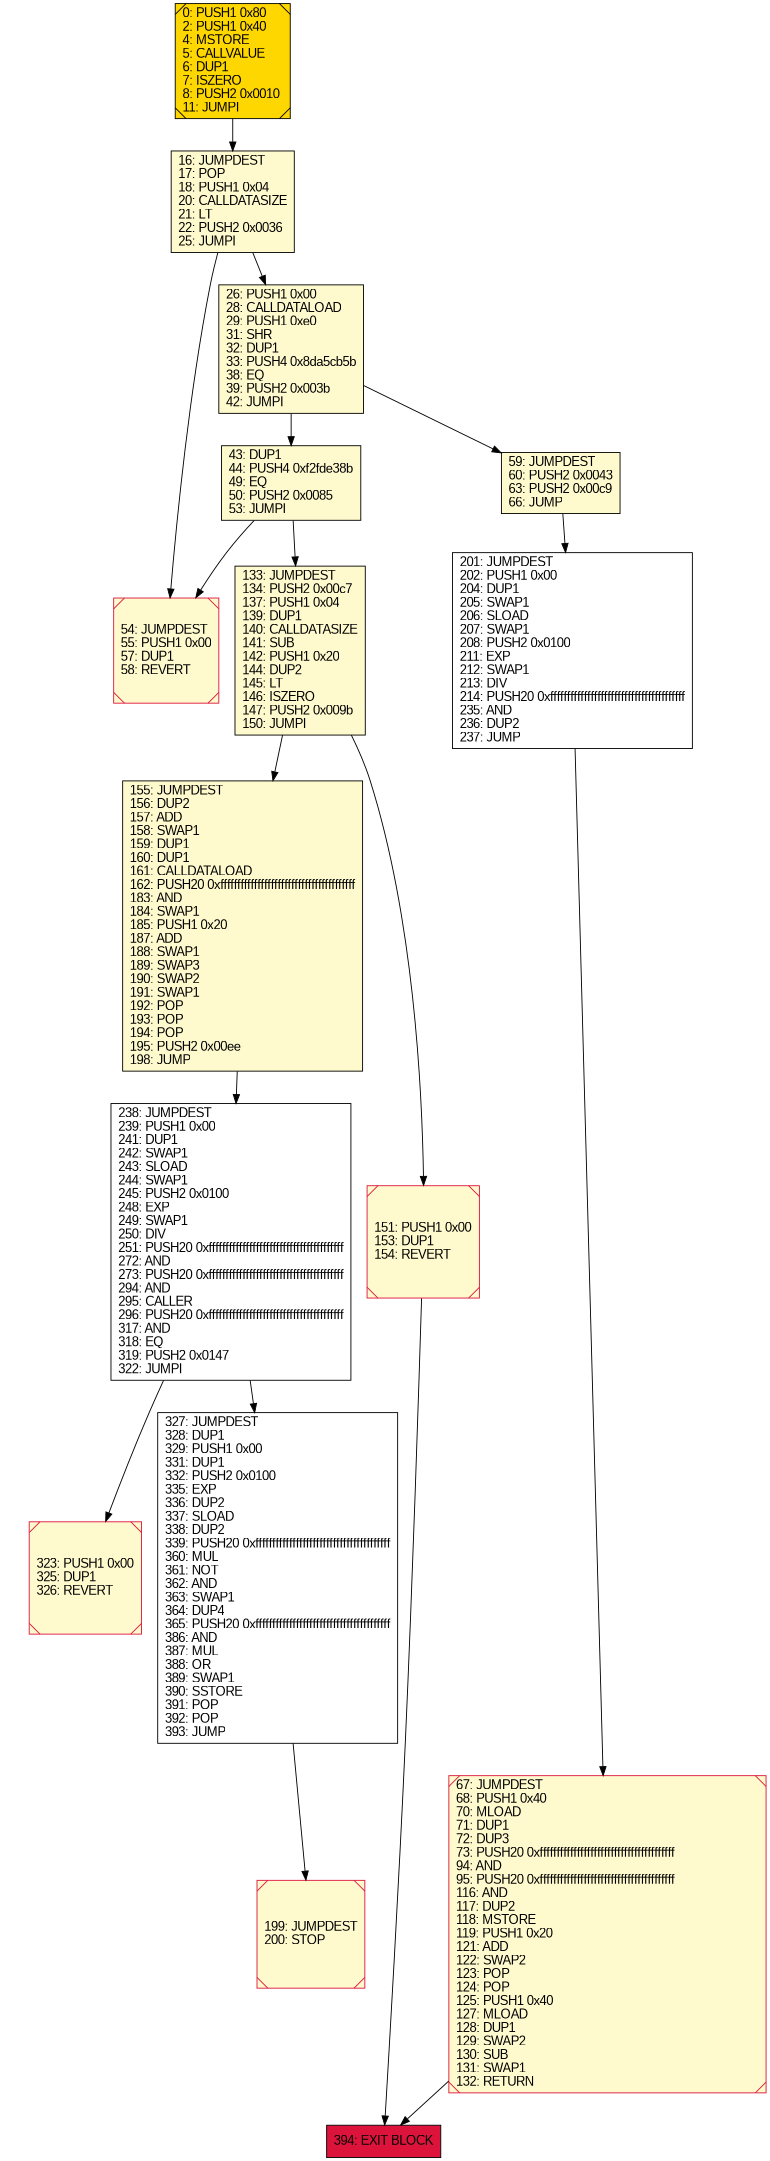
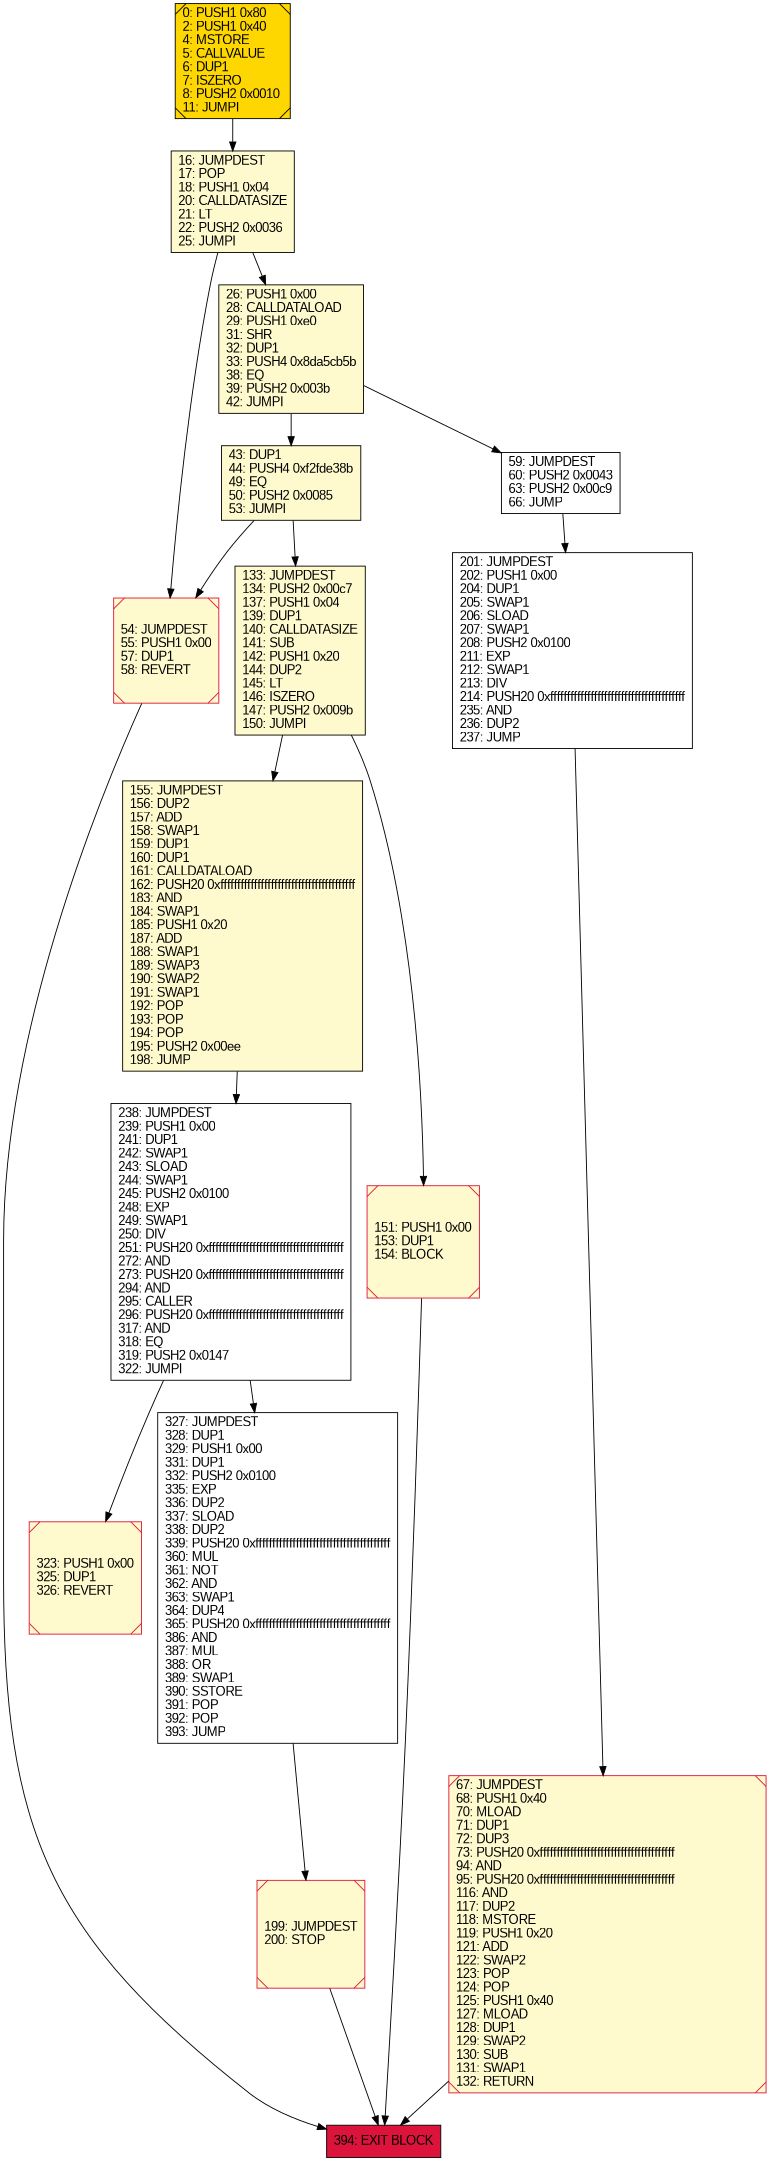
node "59: JUMPDEST 60: PUSH2 0x0043 63: PUSH2 0x00c9 66: JUMP": fillcolor lemonchiffon -> white
node "151: PUSH1 0x00 153: DUP1 154: REVERT": label "151: PUSH1 0x00 153: DUP1 154: REVERT" -> "151: PUSH1 0x00 153: DUP1 154: BLOCK"
edge "54: JUMPDEST 55: PUSH1 0x00 57: DUP1 58: REVERT" -> "394: EXIT BLOCK": added
edge "199: JUMPDEST 200: STOP" -> "394: EXIT BLOCK": added
